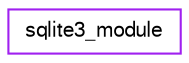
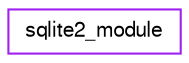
node "sqlite3_module": label "sqlite3_module" -> "sqlite2_module"
